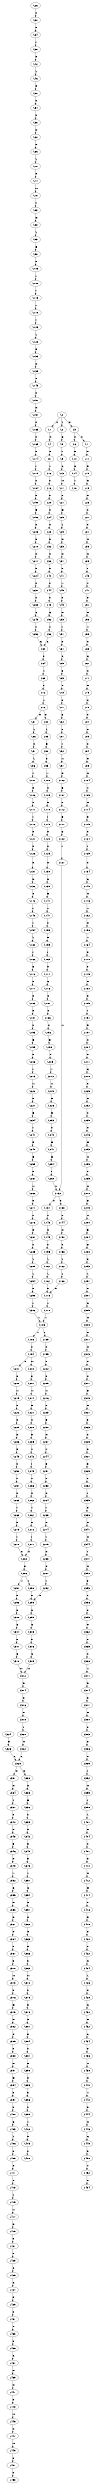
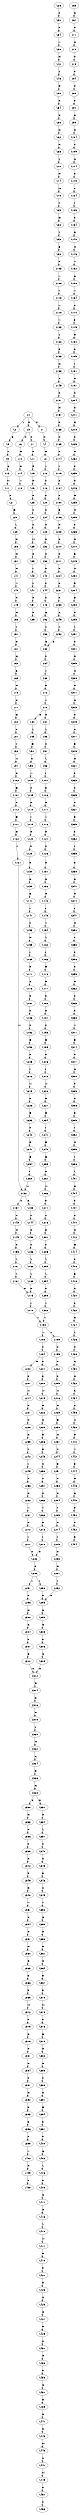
node "S59": removed
edge "S322" -> "S328": now "S322" -> "S324"
